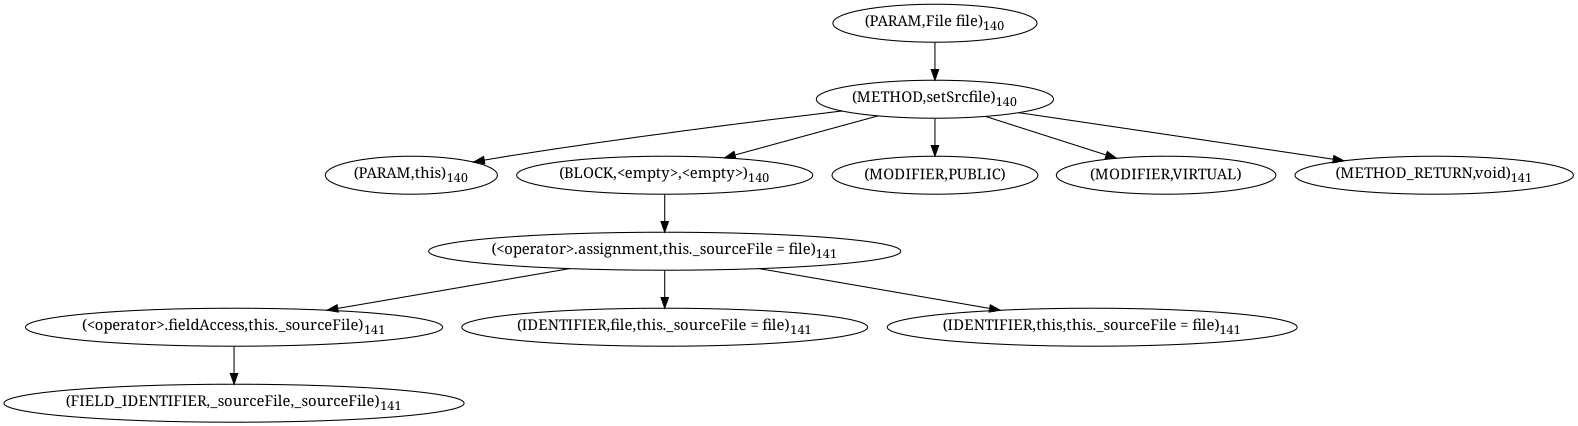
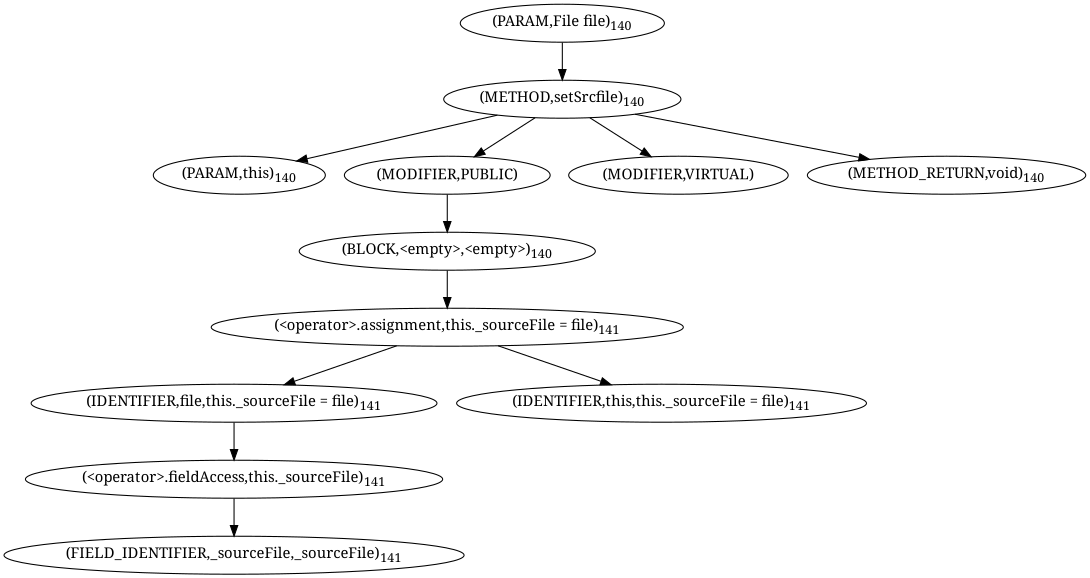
edge "(METHOD,setSrcfile)" -> "(BLOCK,<empty>,<empty>)": now "(MODIFIER,PUBLIC)" -> "(BLOCK,<empty>,<empty>)"
node "(METHOD_RETURN,void)": text "141" -> "140"
edge "(<operator>.assignment,this._sourceFile = file)" -> "(<operator>.fieldAccess,this._sourceFile)": now "(IDENTIFIER,file,this._sourceFile = file)" -> "(<operator>.fieldAccess,this._sourceFile)"
